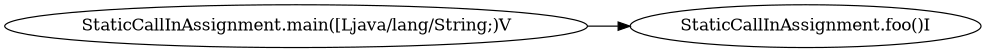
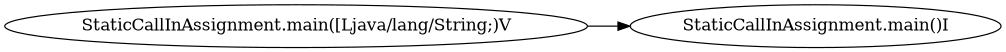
node "StaticCallInAssignment.foo()I": label "StaticCallInAssignment.foo()I" -> "StaticCallInAssignment.main()I"
